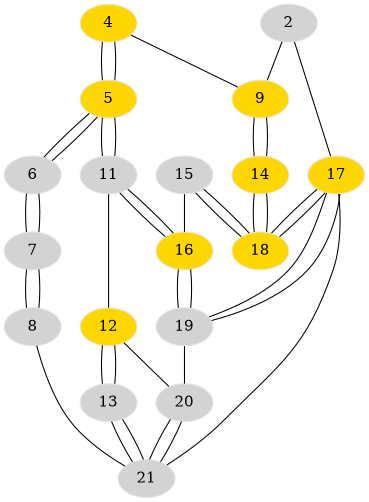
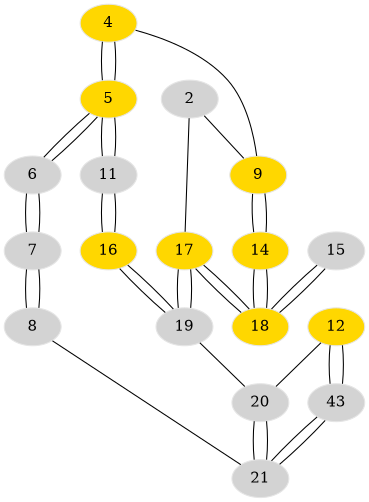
edge "15" -- "16": removed
edge "11" -- "12": removed
edge "17" -- "21": removed
node "13": label "13" -> "43"
